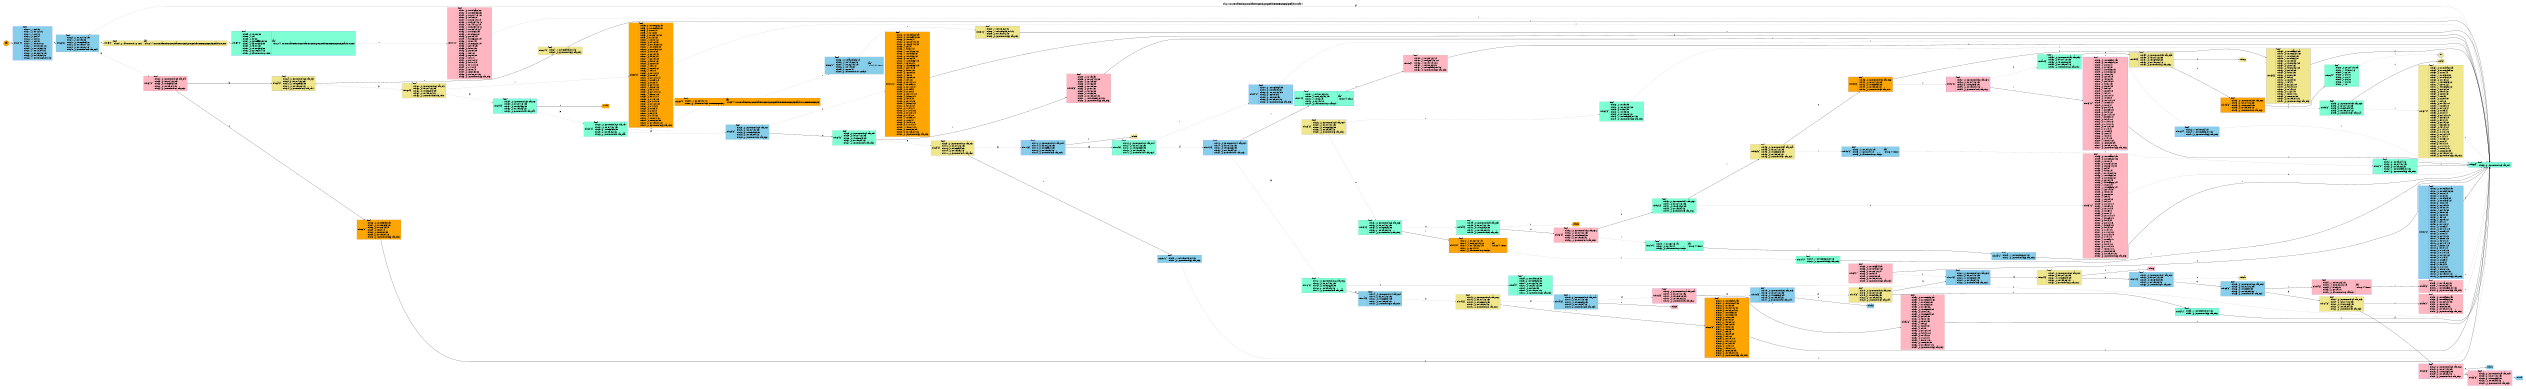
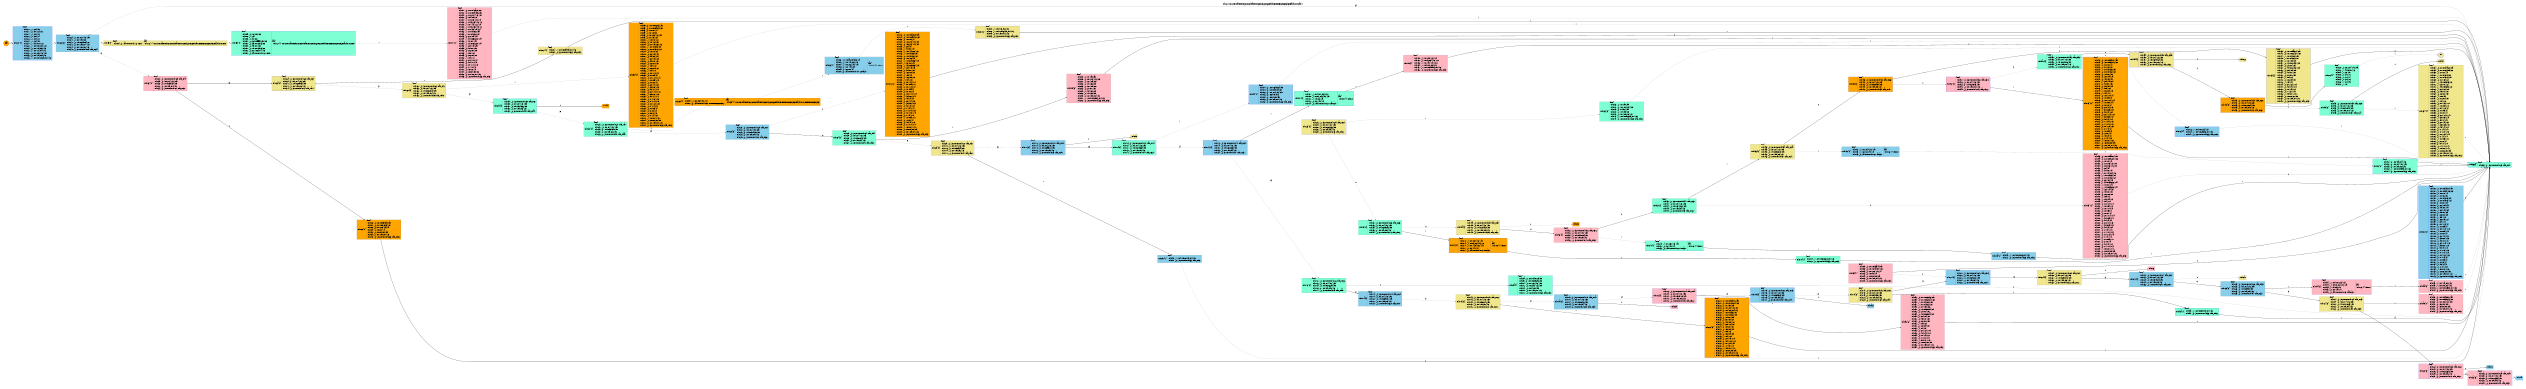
node "0x402196 [134]": fillcolor lightpink -> orange
node "0x40190a [25]": fillcolor aquamarine -> khaki
edge "0x402115 [20]" -> "0x402129 [12]": style dashed -> bold
